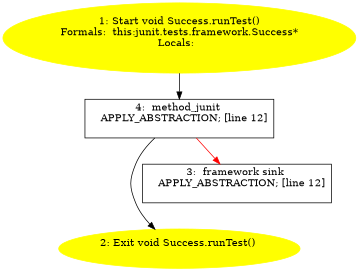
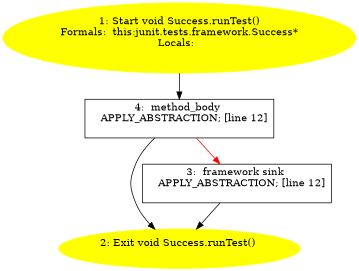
node "4:  method_junit APPLY_ABSTRACTION; [line 12]": label "4:  method_junit APPLY_ABSTRACTION; [line 12]" -> "4:  method_body APPLY_ABSTRACTION; [line 12]"
edge "3:  framework sink APPLY_ABSTRACTION; [line 12]" -> "2: Exit void Success.runTest()": added
